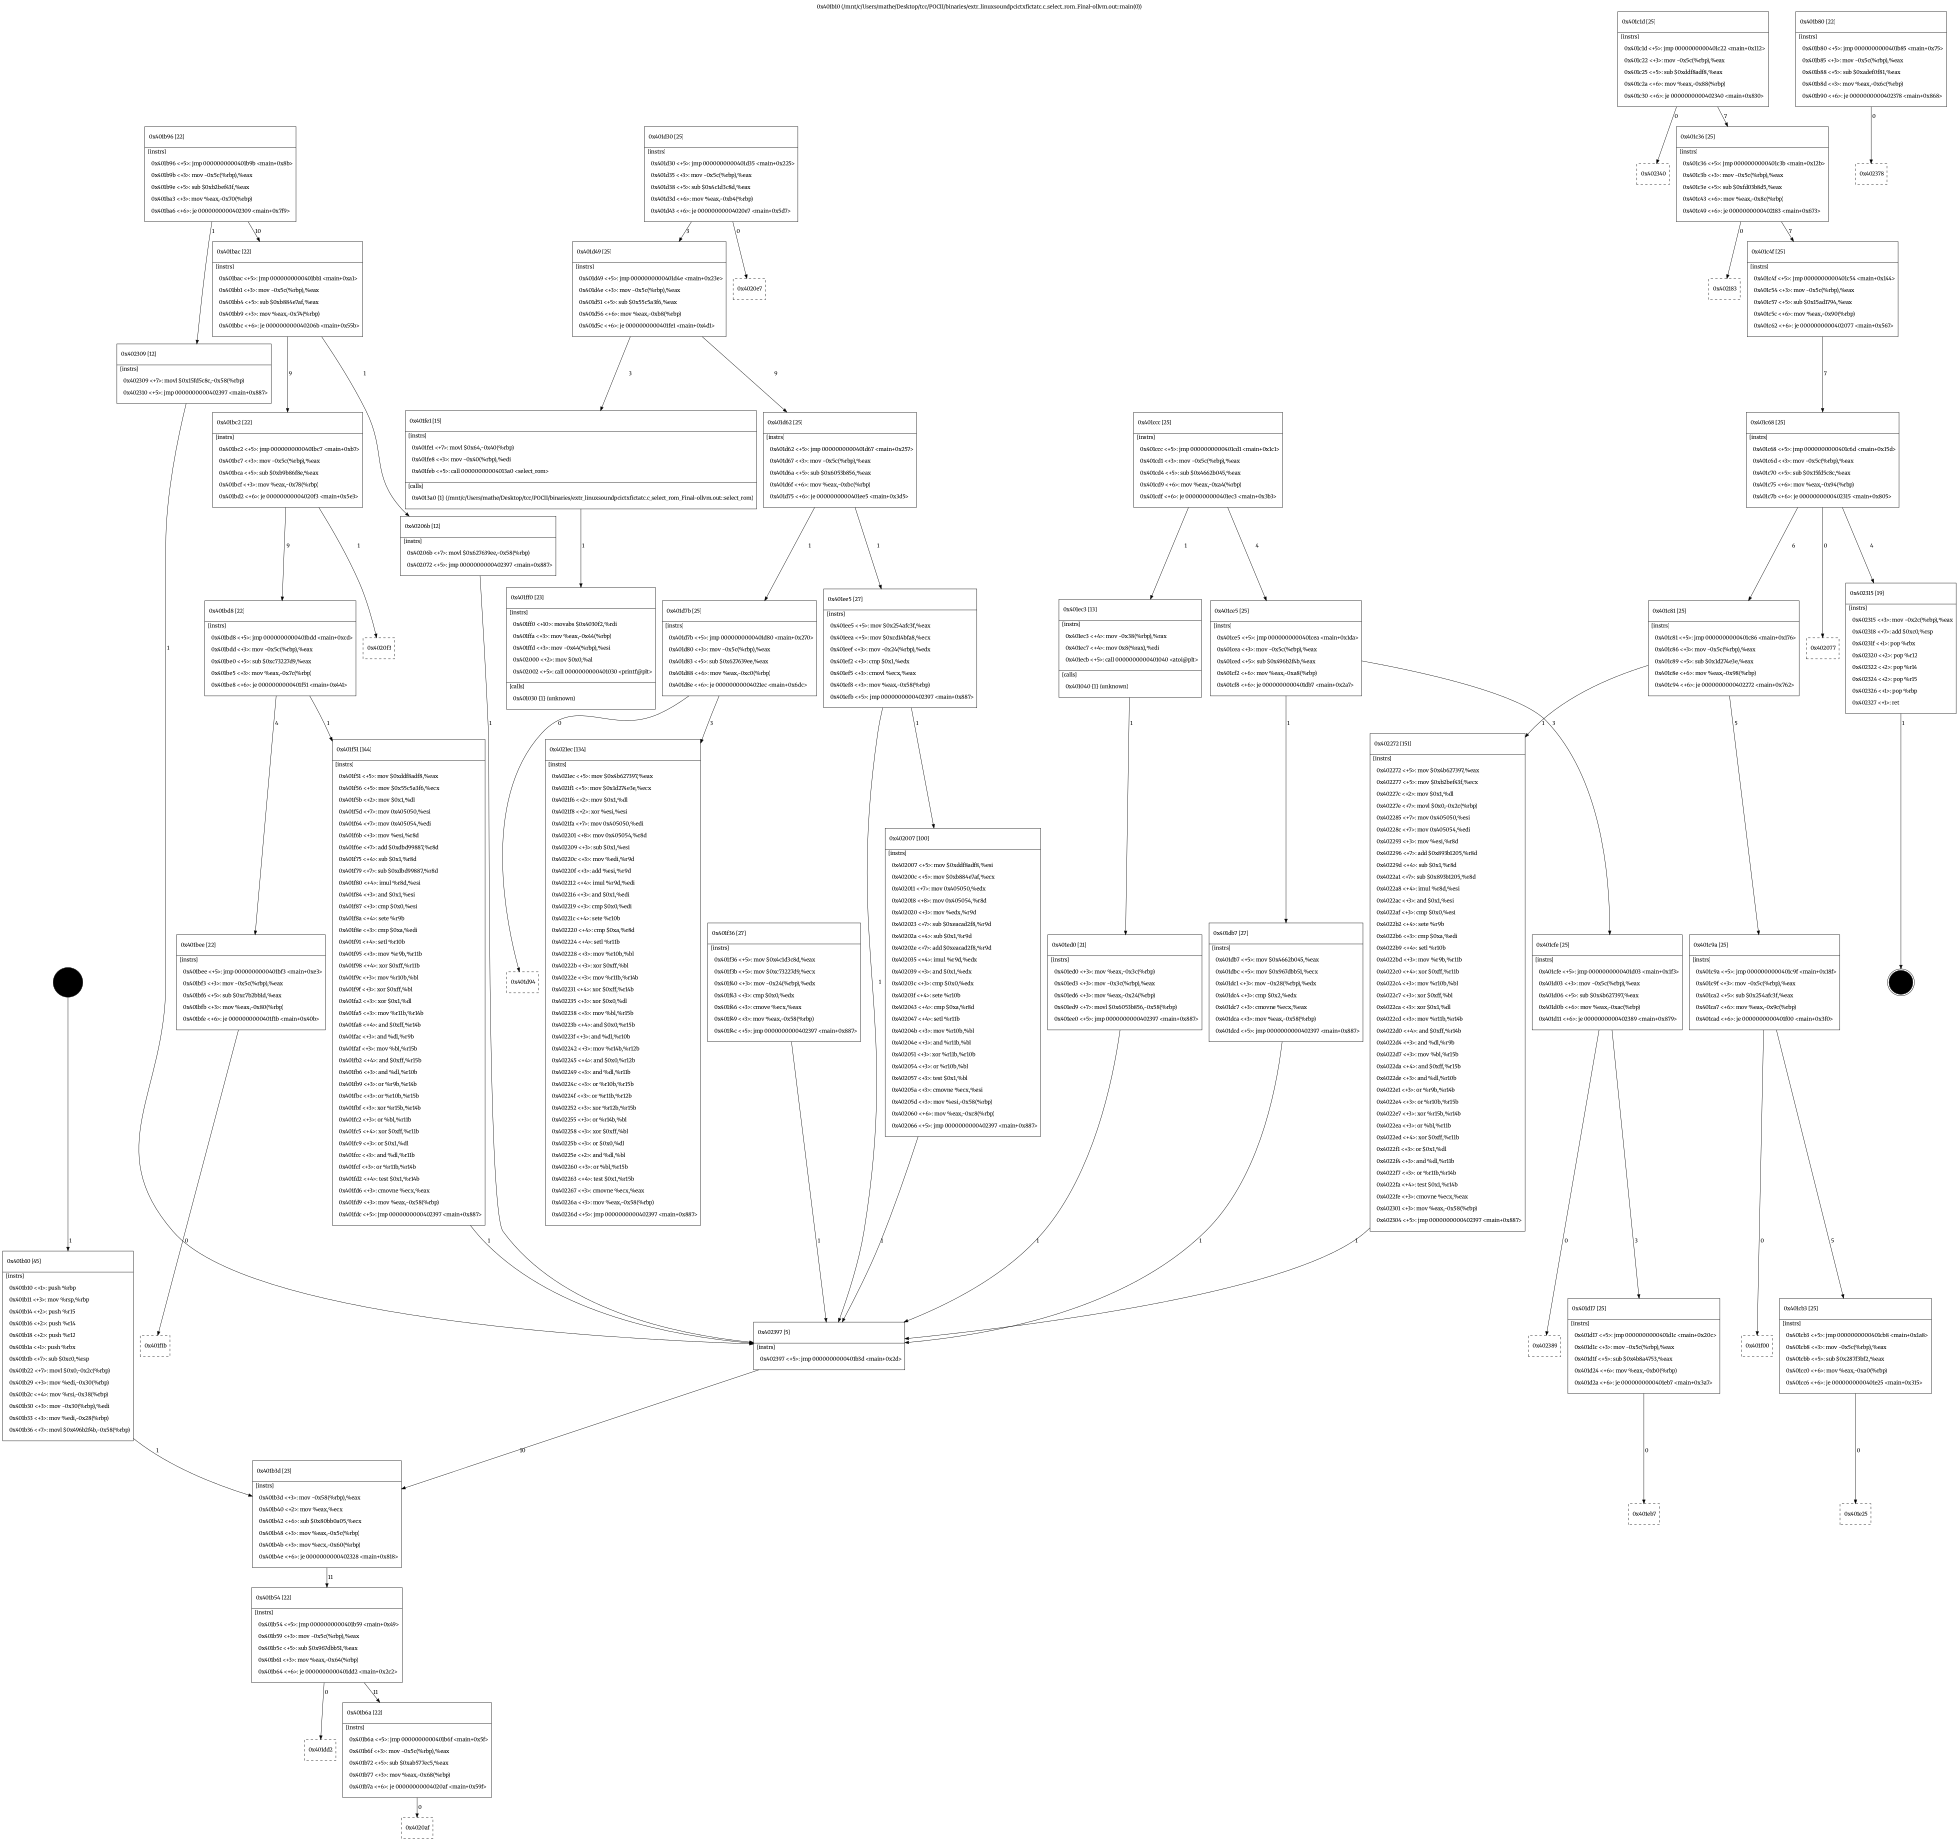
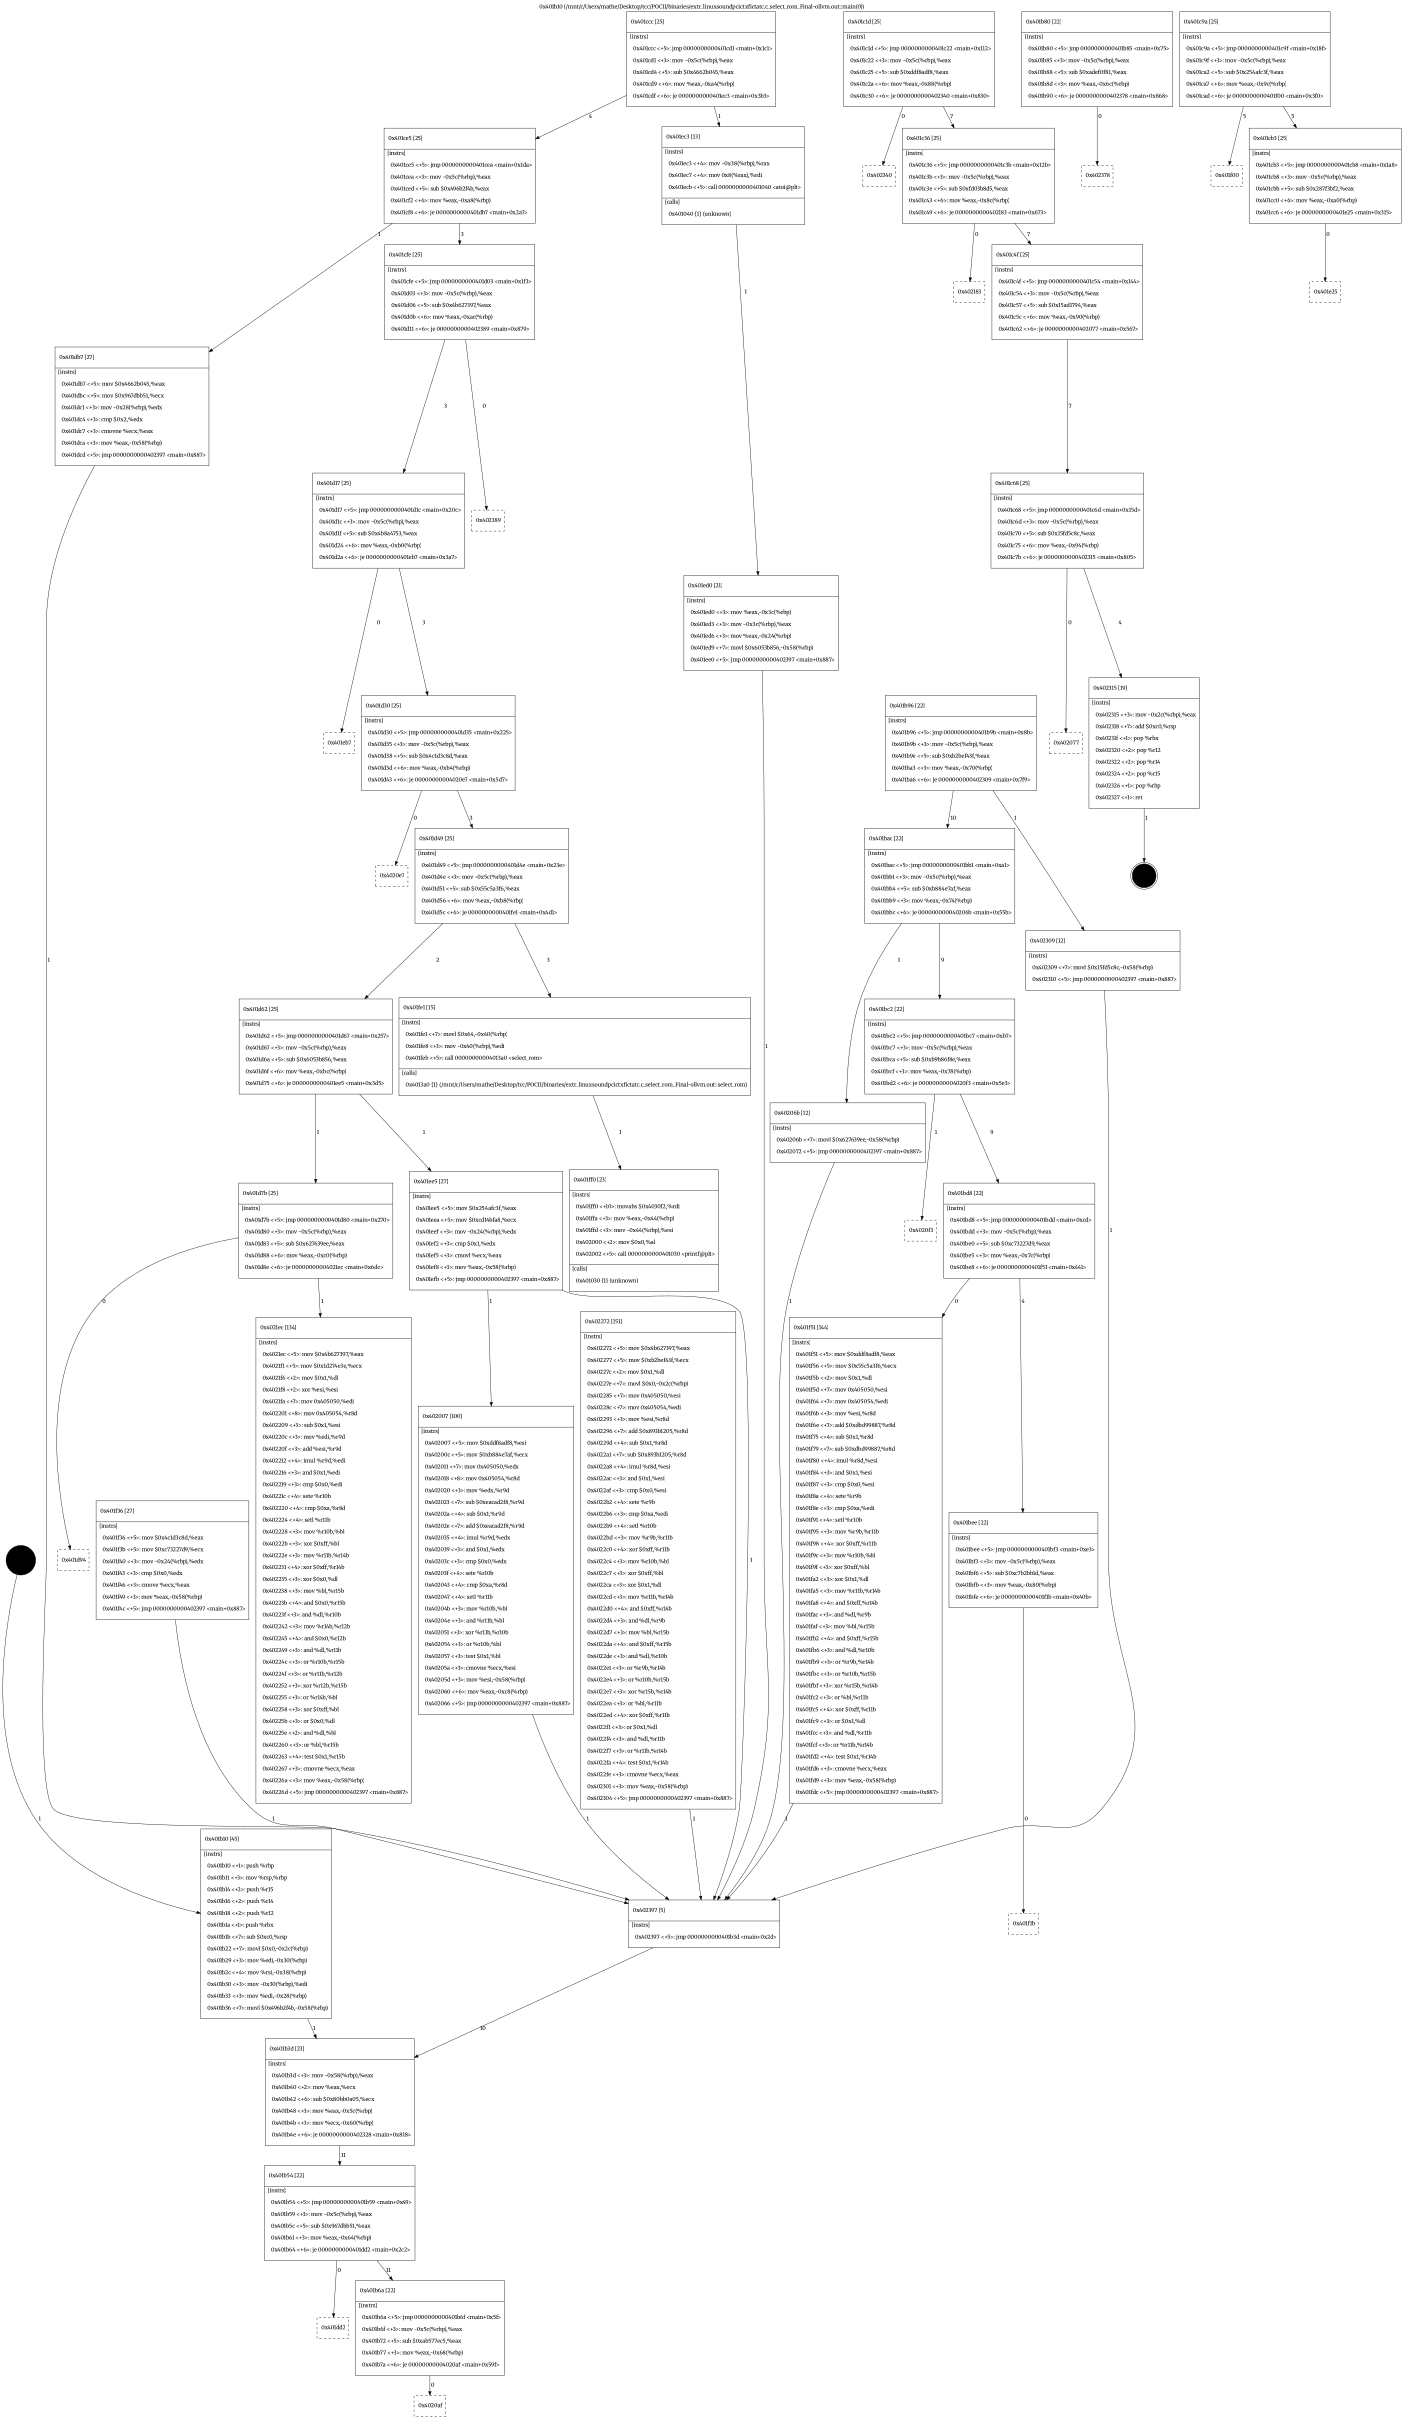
edge "0x401d49 [25]" -> "0x401d62 [25]": label " 9" -> " 2"
edge "0x401d17 [25]" -> "0x401d30 [25]": added, label "3"
node "0x401c81 [25]": removed
edge "0x401bd8 [22]" -> "0x401f51 [144]": label " 1" -> " 0"
edge "0x401d7b [25]" -> "0x4021ec [134]": label " 3" -> " 1"
edge "0x401c9a [25]" -> "0x401f00": label " 0" -> " 5"
